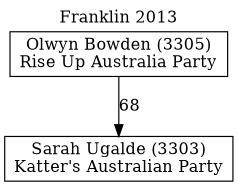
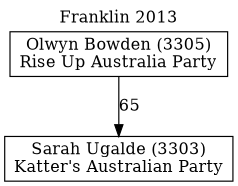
edge "Olwyn Bowden (3305) Rise Up Australia Party" -> "Sarah Ugalde (3303) Katter's Australian Party": label "68" -> "65"
